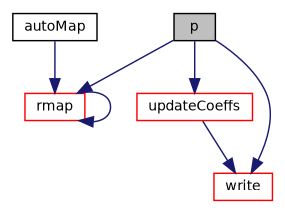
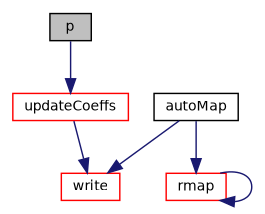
edge "p" -> "rmap": removed
edge "p" -> "write": now "autoMap" -> "write"
